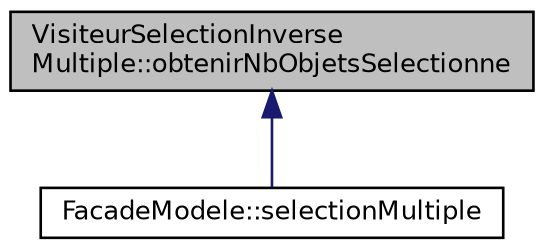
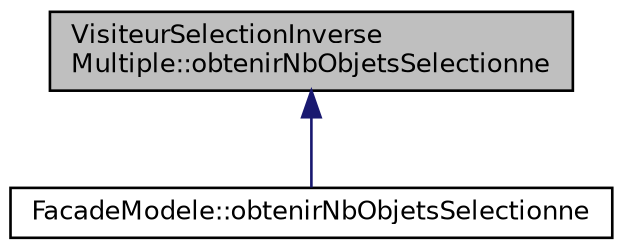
node "FacadeModele::selectionMultiple": label "FacadeModele::selectionMultiple" -> "FacadeModele::obtenirNbObjetsSelectionne"
